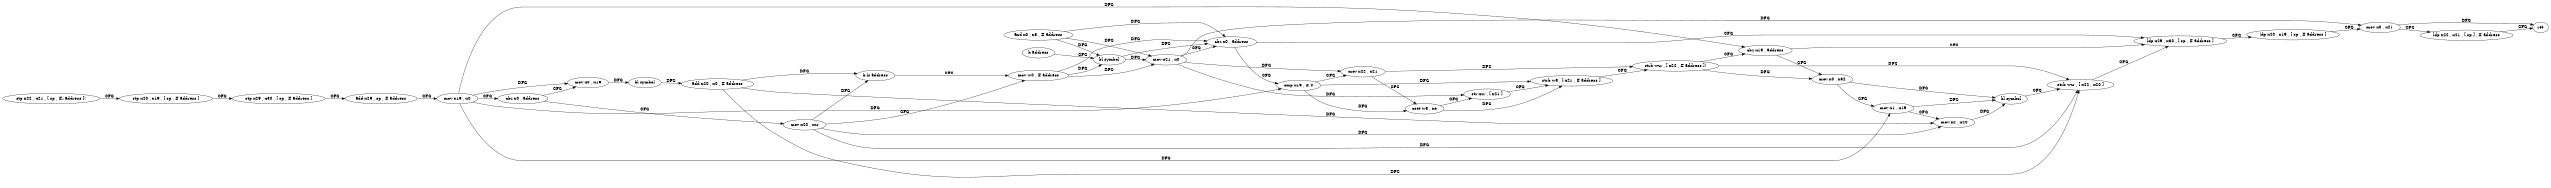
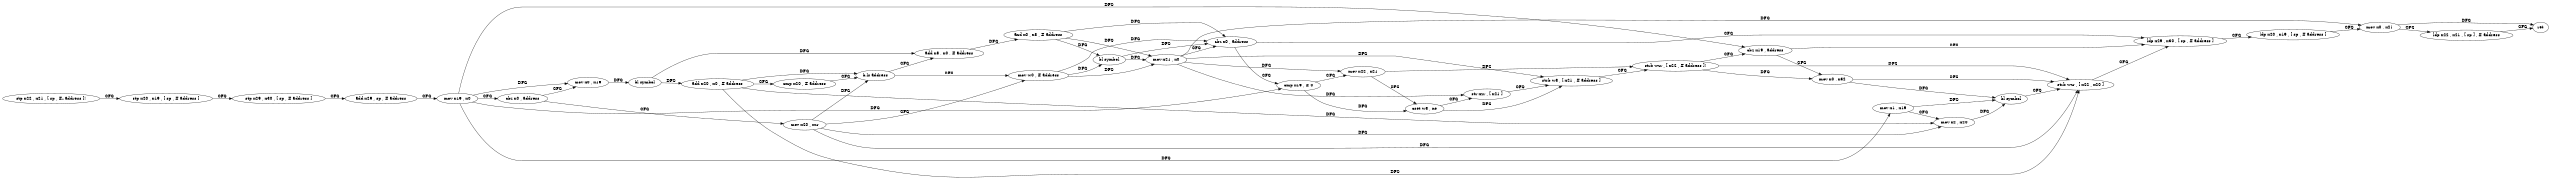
node "add x8 , x0 , # address": added
node "b address": removed
edge "cmp x19 , # 0" -> "strb w8 , [ x21 , # address ]": now "mov x21 , x0" -> "strb w8 , [ x21 , # address ]"
node "cmp x20 , # address": added
edge "mov x0 , x32" -> "mov x1 , x19": now "mov x0 , x32" -> "strb wzr , [ x22 , x20 ]"
